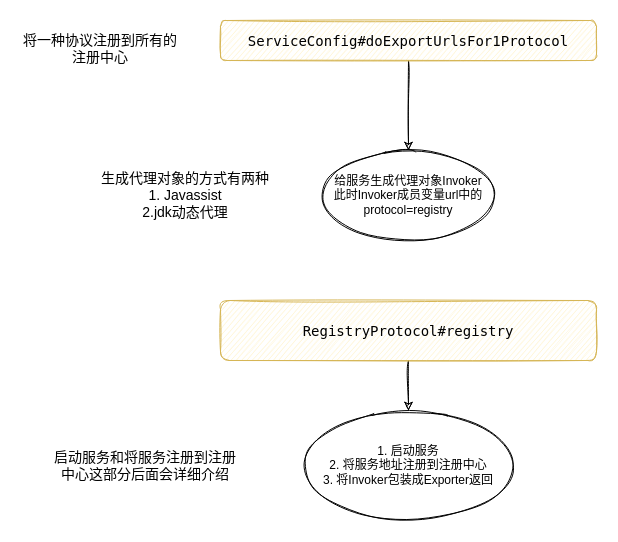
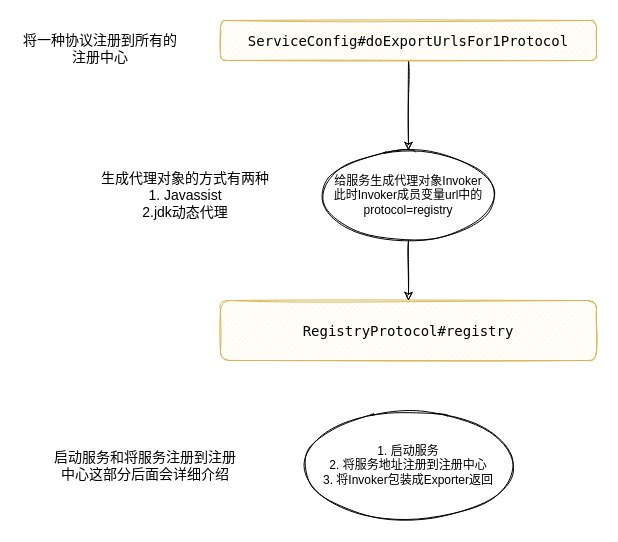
edge "给服务生成代理对象Invoker 此时Invoker成员变量url中的 protocol=registry" -> "RegistryProtocol#registry": added
edge "RegistryProtocol#registry" -> "1. 启动服务 2. 将服务地址注册到注册中心 3. 将Invoker包装成Exporter返回": removed
